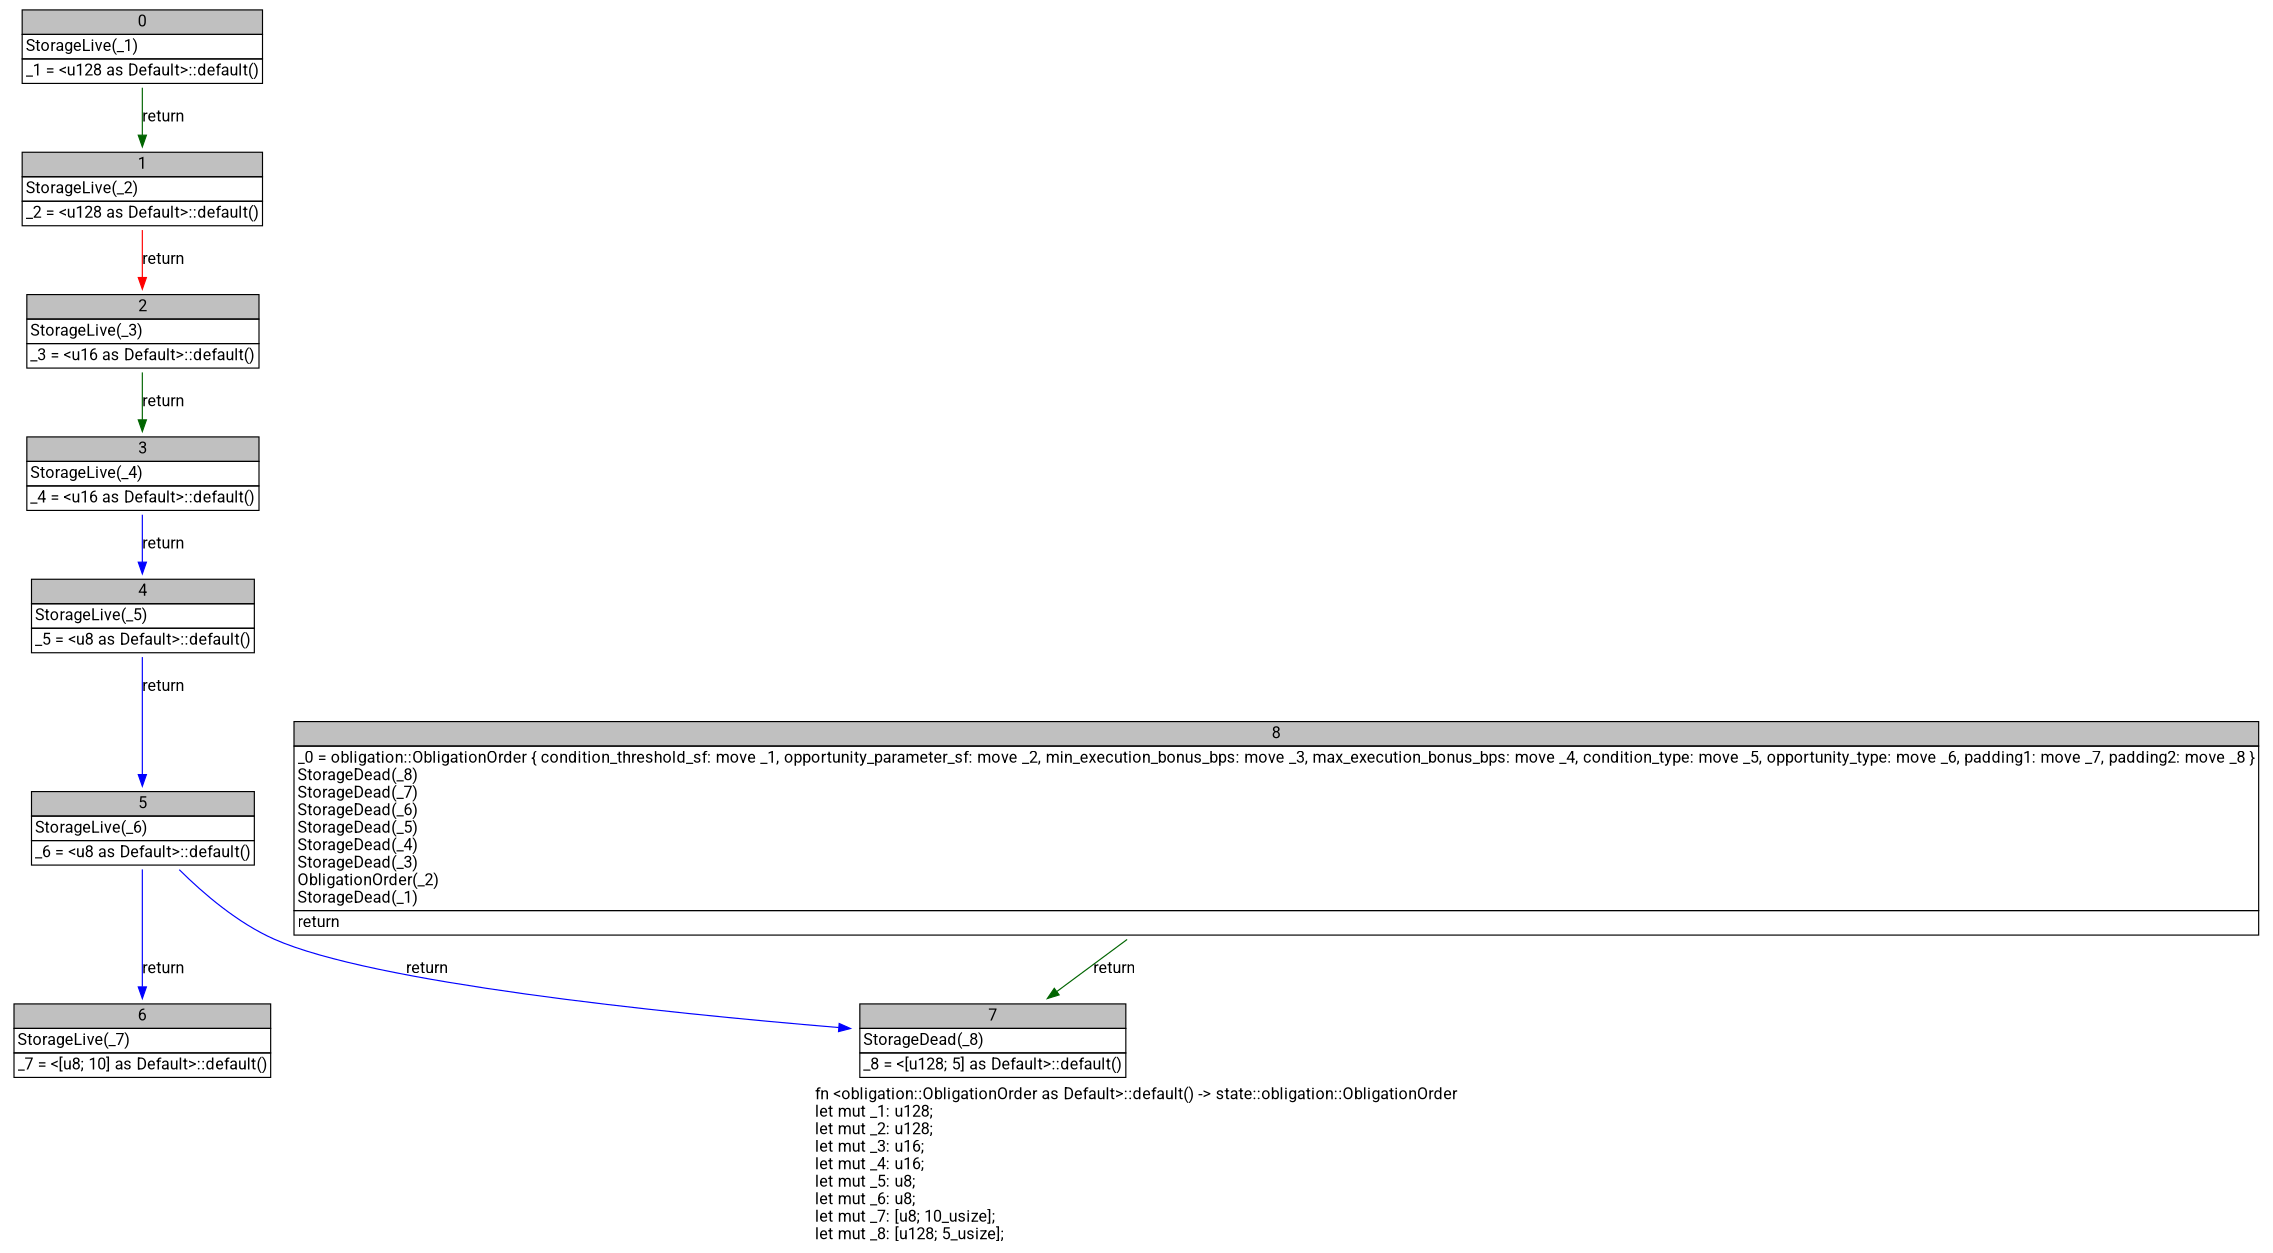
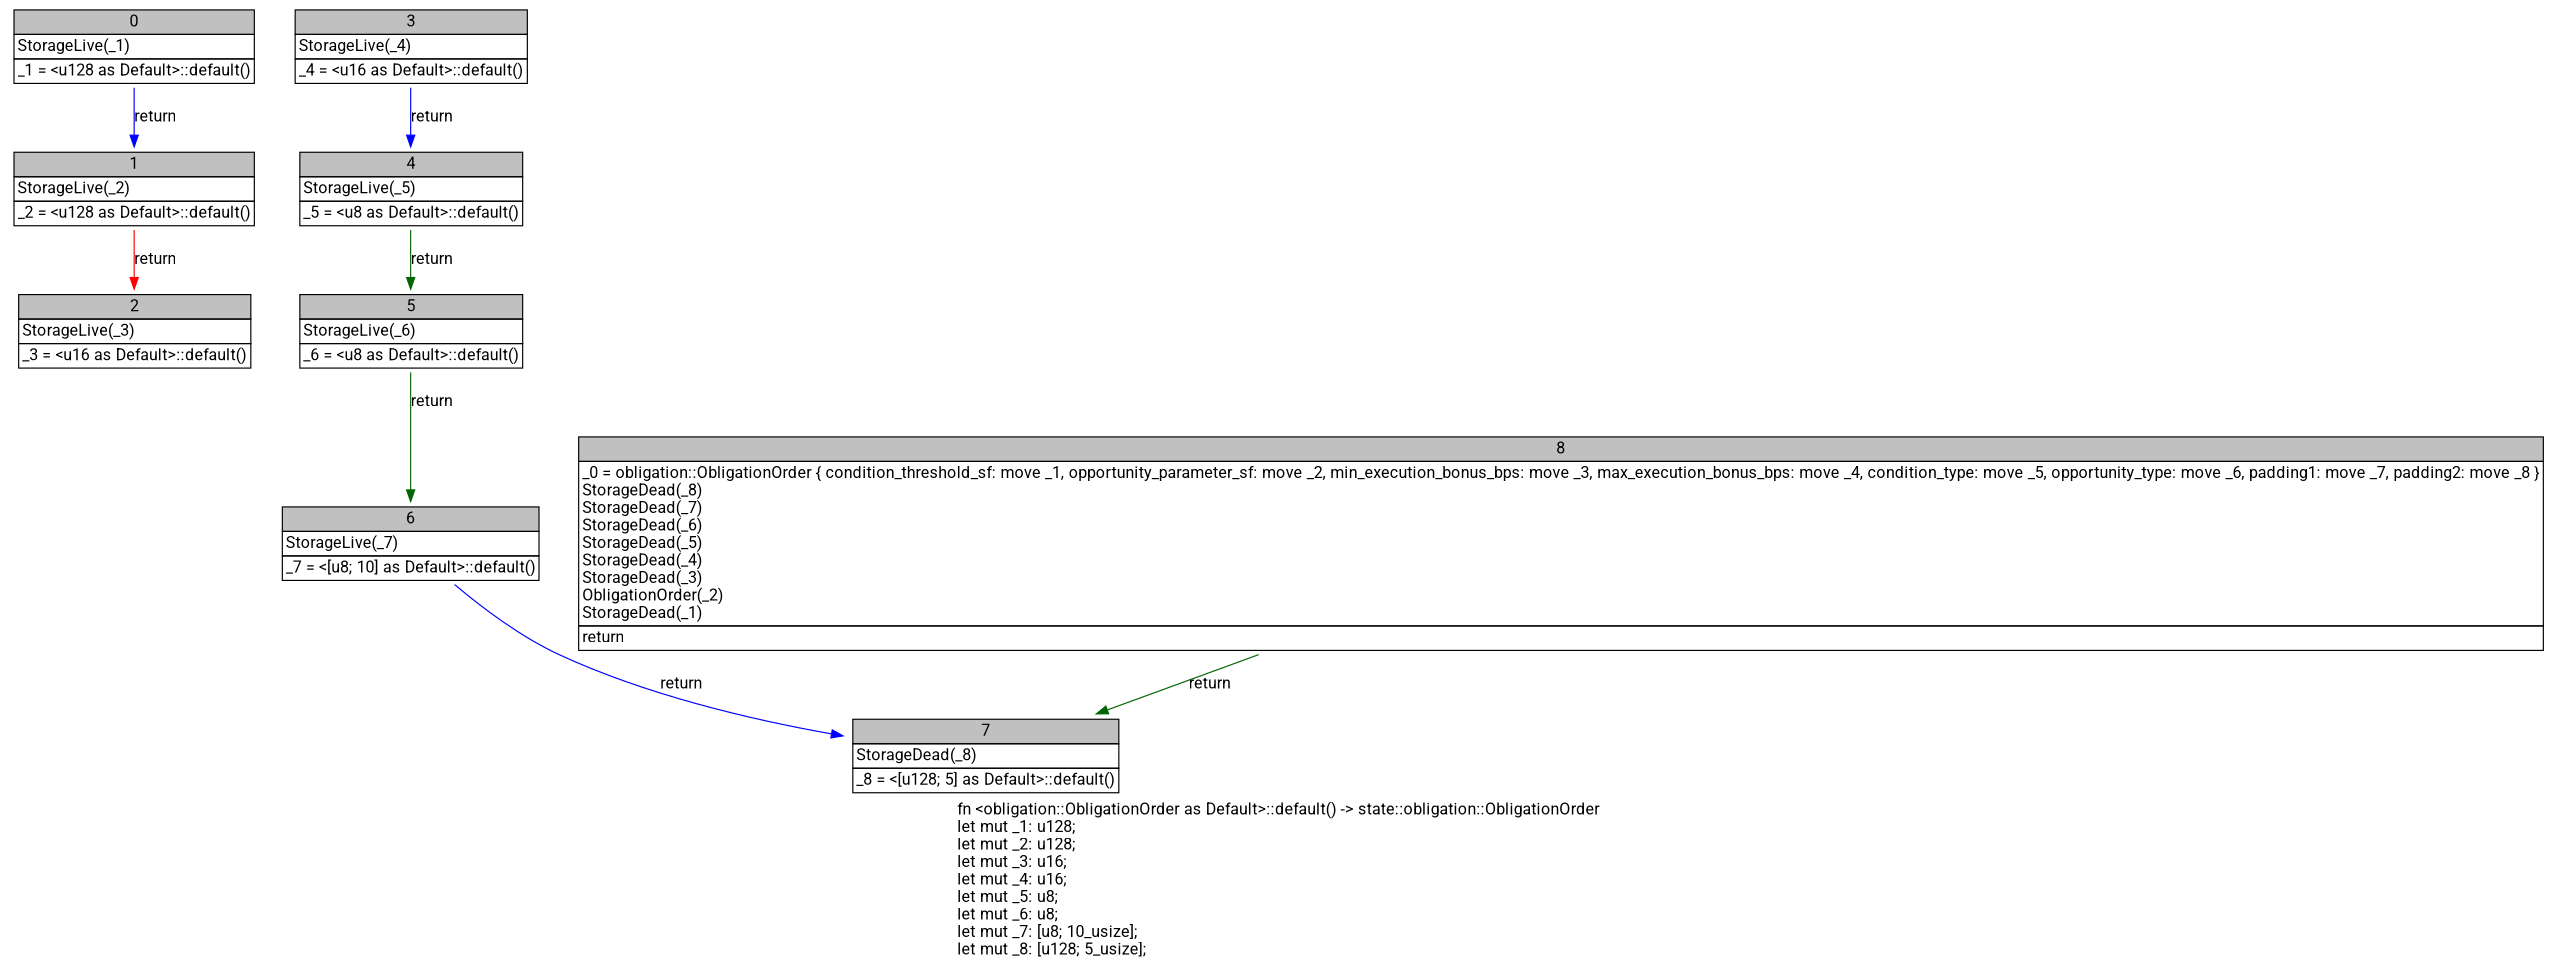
edge "0" -> "1": color darkgreen -> blue
edge "2" -> "3": removed, label "return"
edge "4" -> "5": color blue -> darkgreen
edge "5" -> "6": color blue -> darkgreen
edge "5" -> "7": now "6" -> "7"
